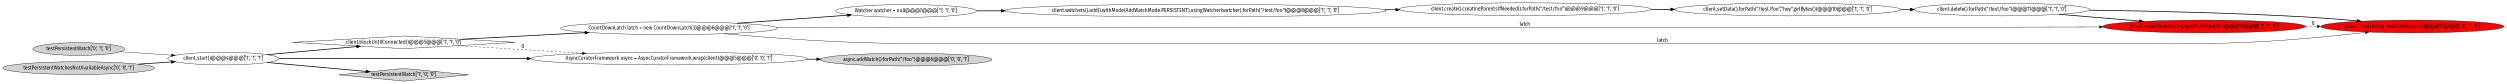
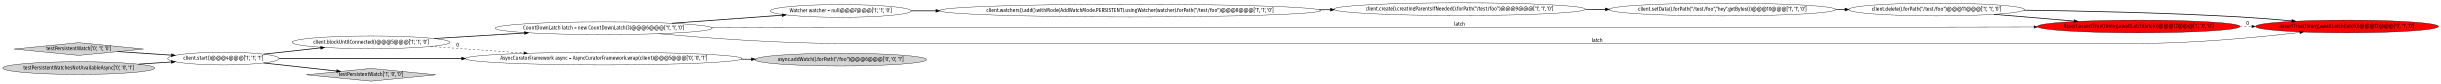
node "client.blockUntilConnected()@@@5@@@['1', '1', '0']": shape diamond -> ellipse
node "testPersistentWatch['0', '1', '0']": shape ellipse -> diamond
edge "testPersistentWatch['0', '1', '0']" -> "client.start()@@@4@@@['1', '1', '1']": style solid -> bold
